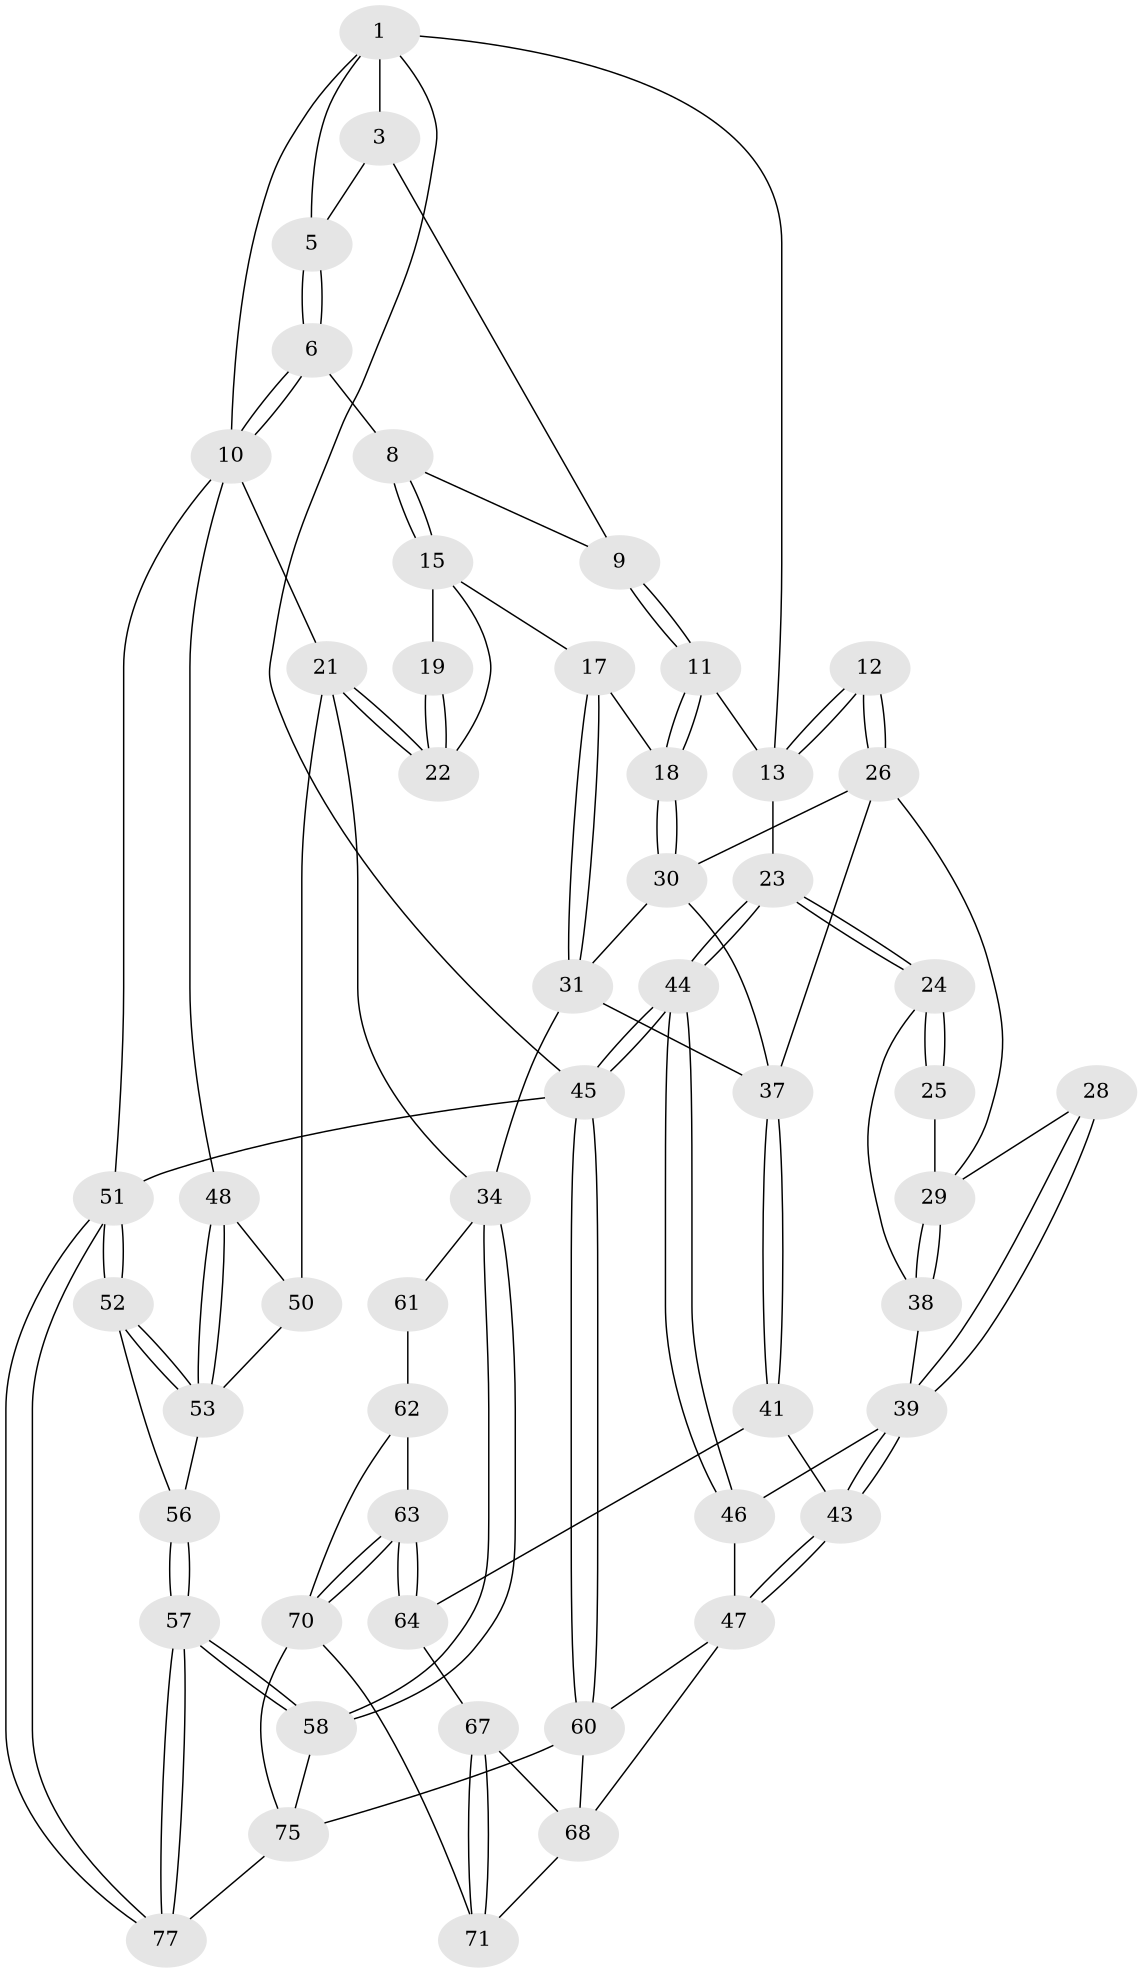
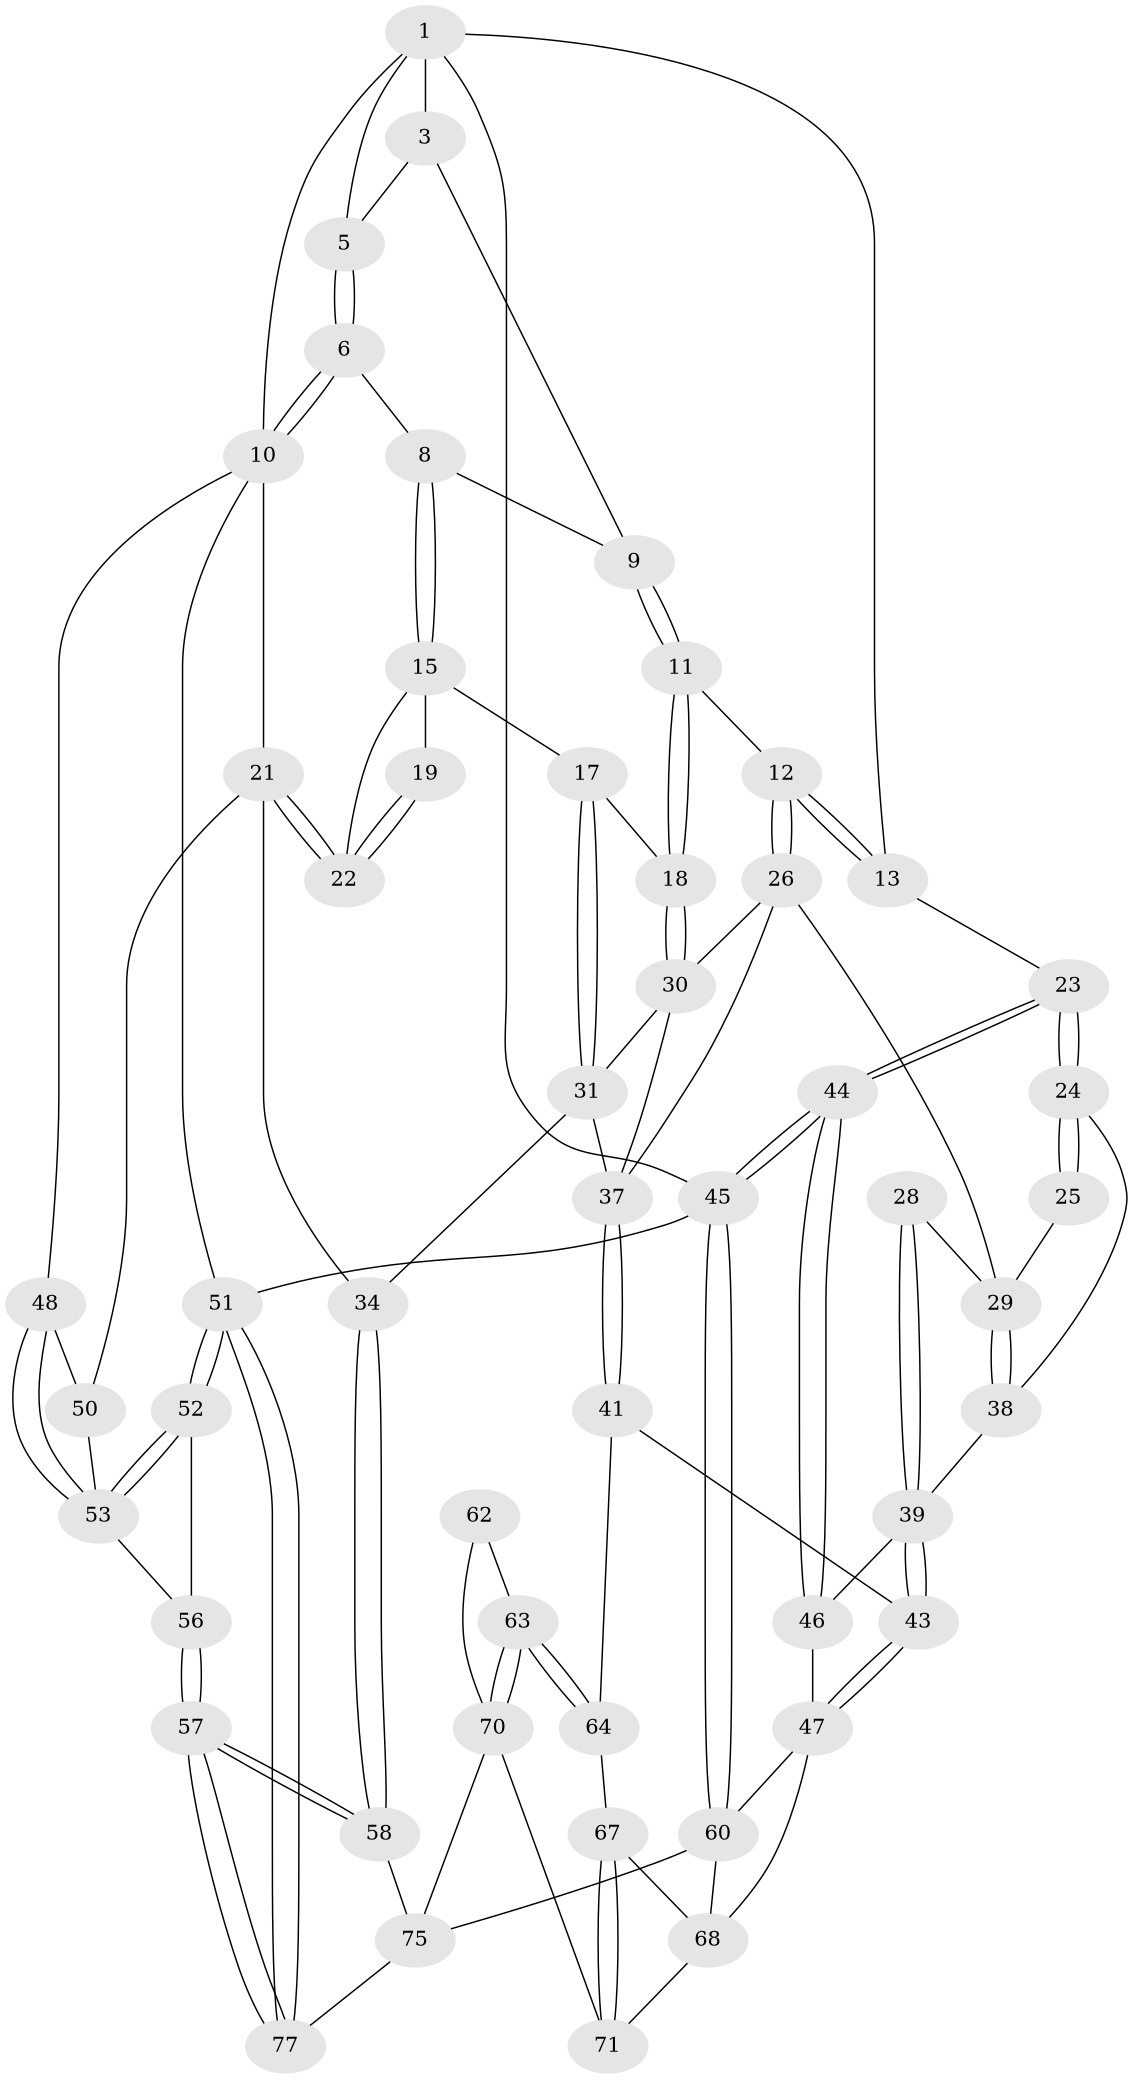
edge "11" -- "13": now "11" -- "12"
node "61": removed
